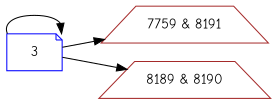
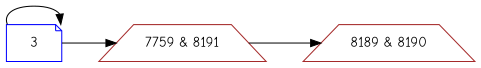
edge "3" -> "8189 & 8190": now "7759 & 8191" -> "8189 & 8190"
